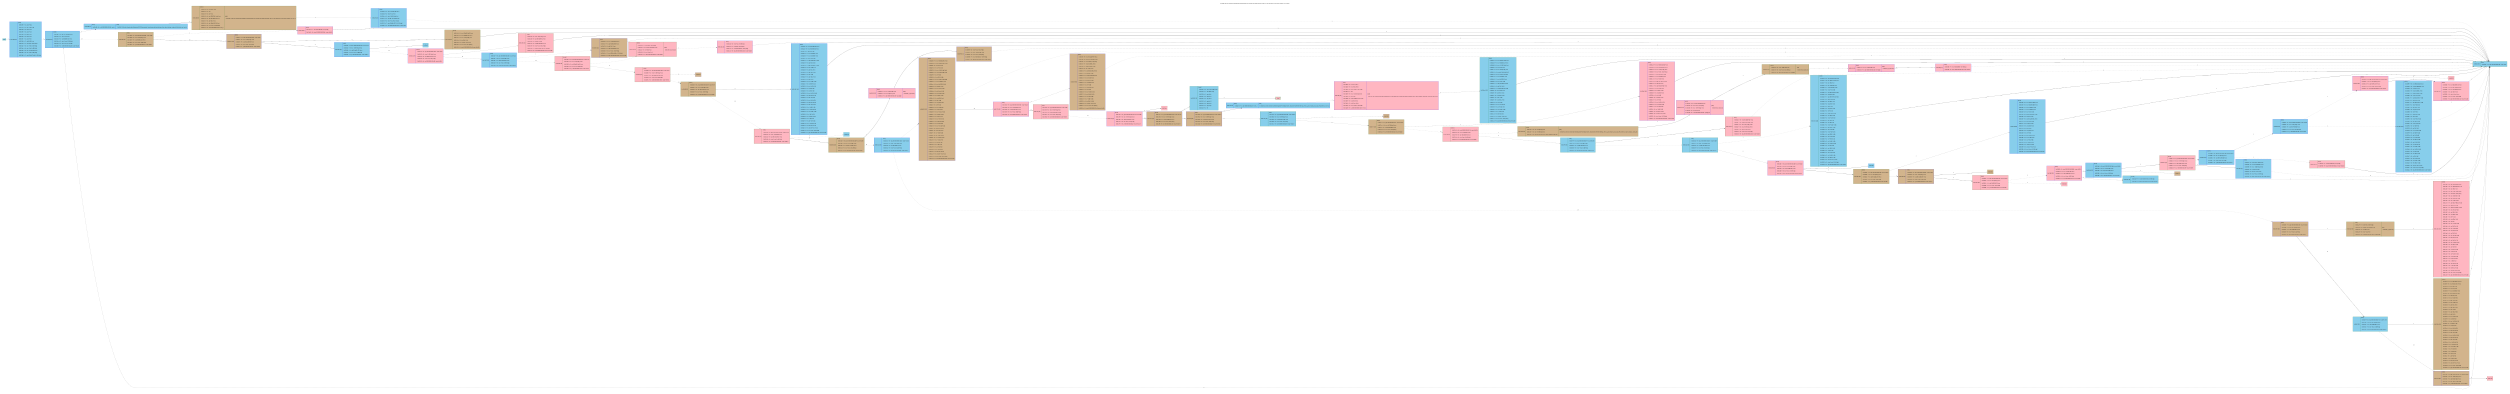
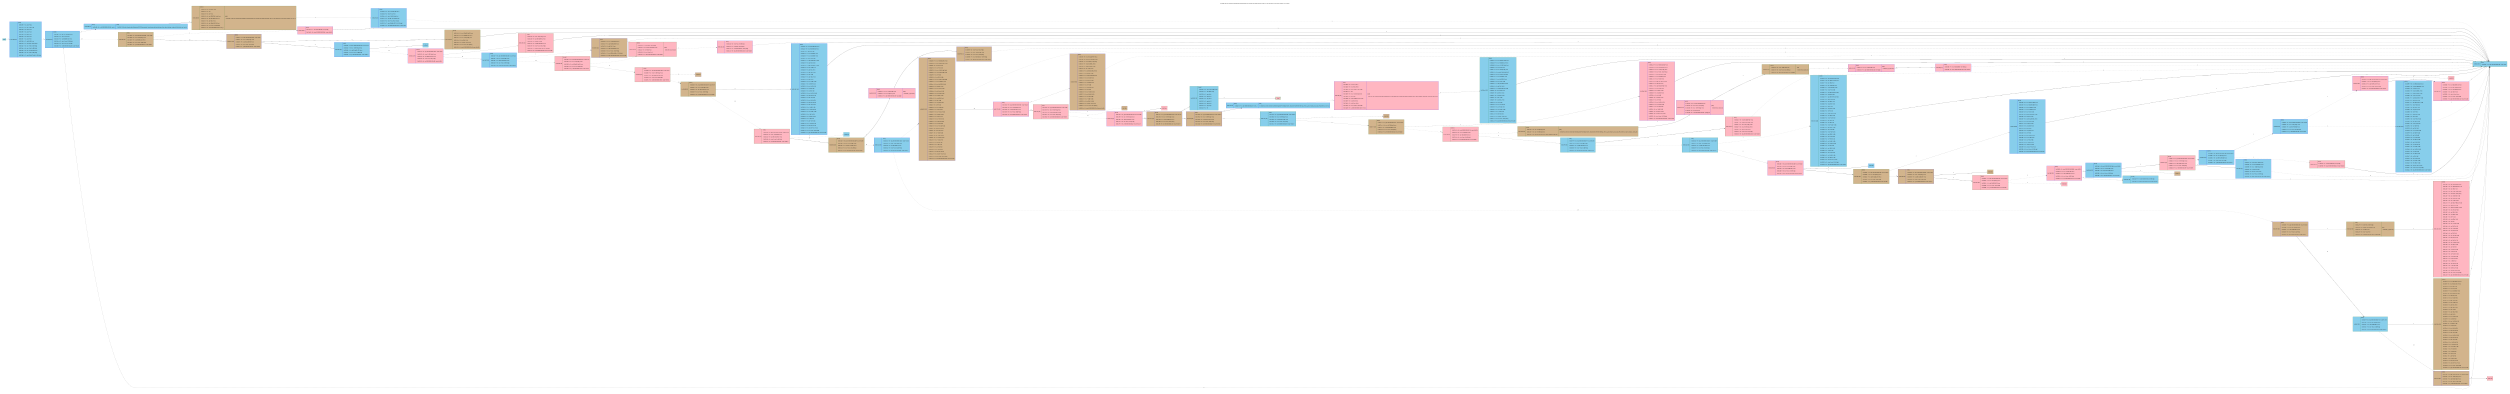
node "0x401f4e": added
